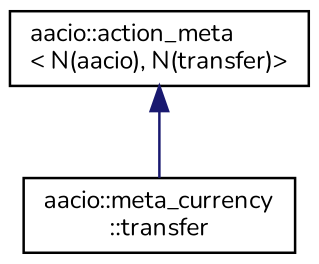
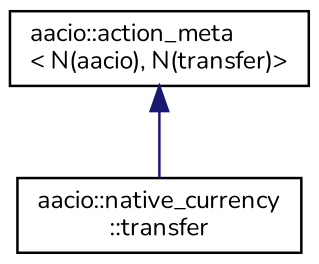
node "aacio::meta_currency ::transfer": label "aacio::meta_currency ::transfer" -> "aacio::native_currency ::transfer"
